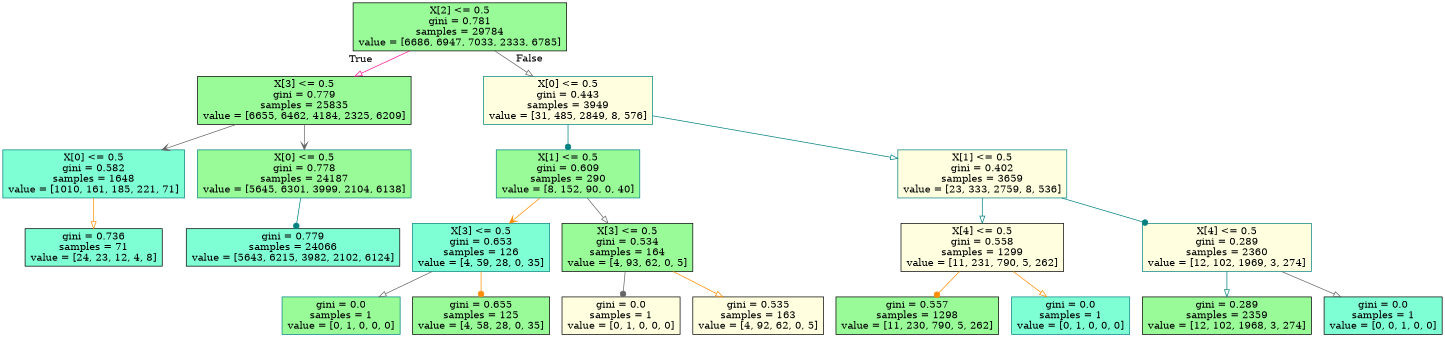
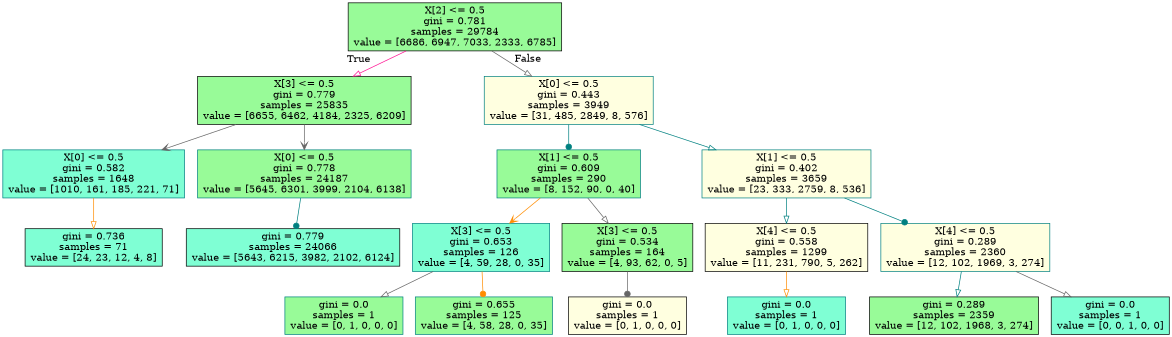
node "gini = 0.655 samples = 125 value = [4, 58, 28, 0, 35]": color black -> teal
node "gini = 0.535 samples = 163 value = [4, 92, 62, 0, 5]": removed
node "gini = 0.557 samples = 1298 value = [11, 230, 790, 5, 262]": removed
